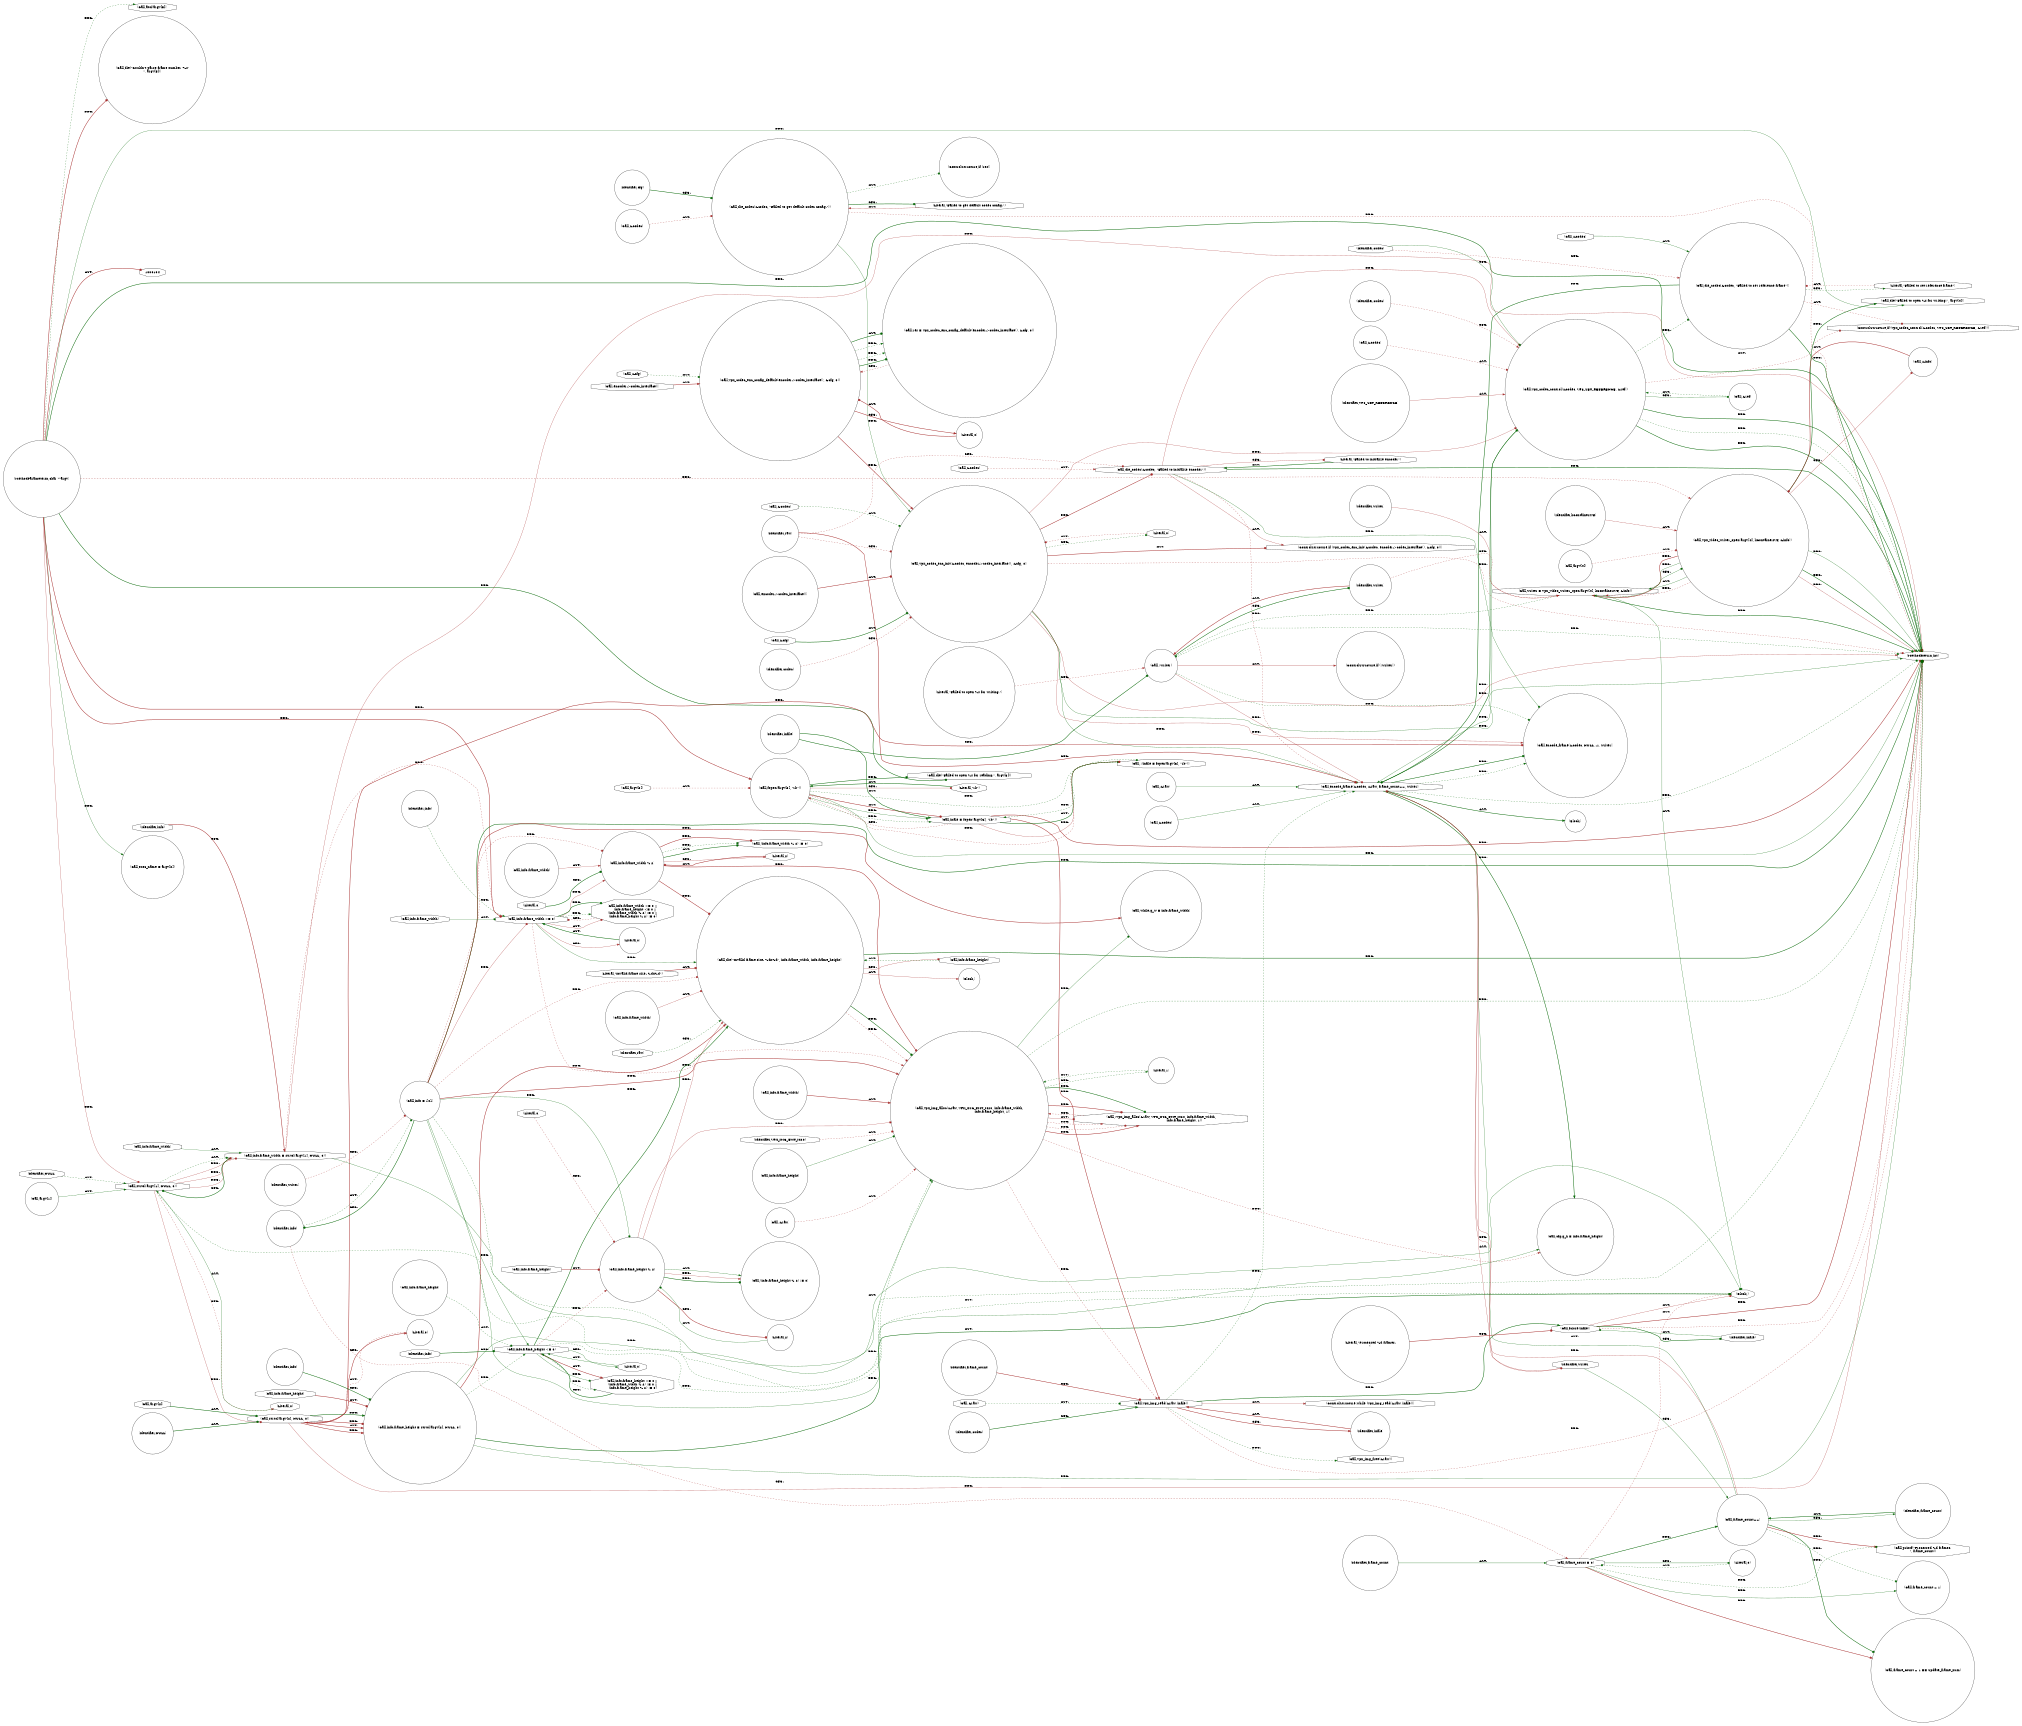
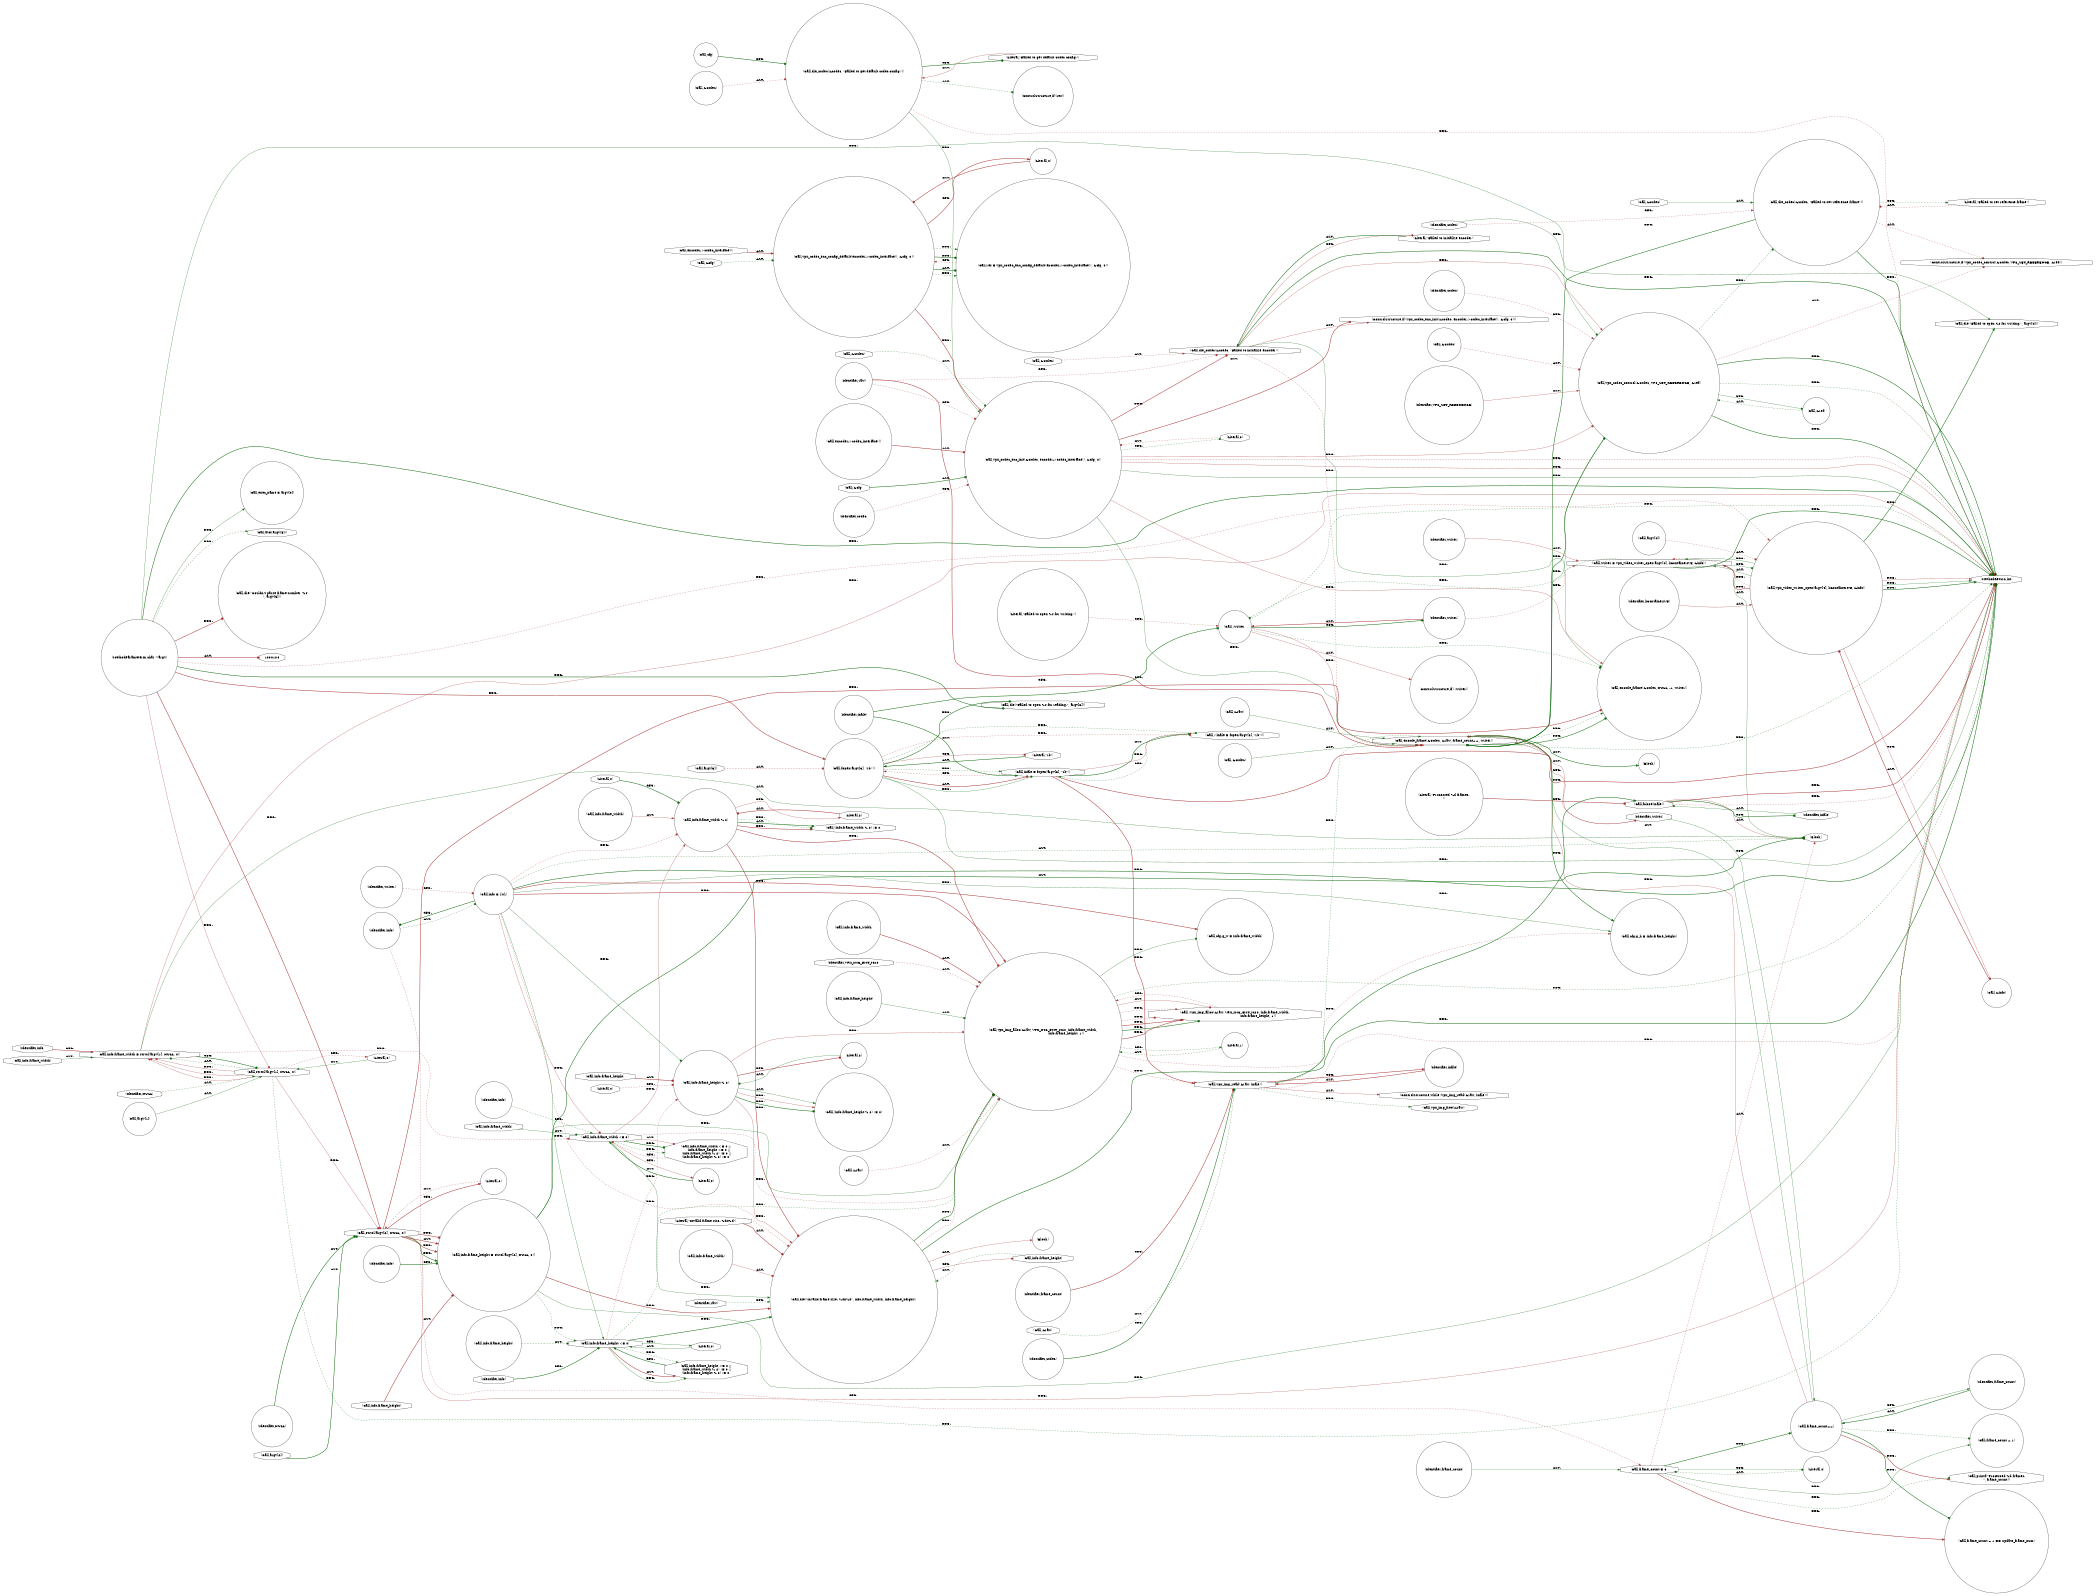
node "(Identifier,cfg)": label "(Identifier,cfg)" -> "(Call,cfg)"
edge "(MethodParameterIn,char **argv)" -> "(Call,info.frame_width <= 0)": now "(MethodParameterIn,char **argv)" -> "(Call,strtol(argv[2], NULL, 0))"
node "(Call,while.g_w = info.frame_width)": label "(Call,while.g_w = info.frame_width)" -> "(Call,cfg.g_w = info.frame_width)"
